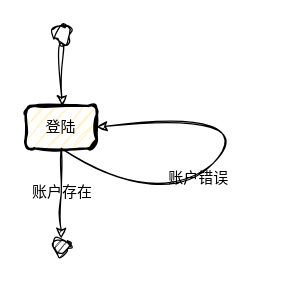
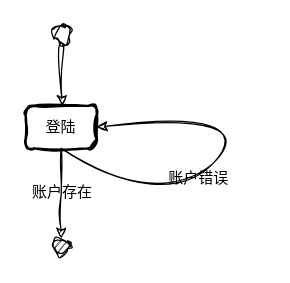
node "登陆": fillcolor #fff2cc -> #ffffff
